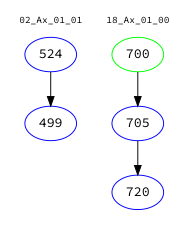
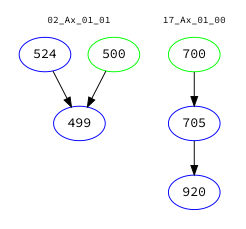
cluster "18_Ax_01_00": label "18_Ax_01_00" -> "17_Ax_01_00"
node "500": added
node "720": label "720" -> "920"
